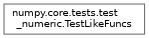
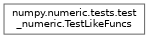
node "numpy.core.tests.test _numeric.TestLikeFuncs": label "numpy.core.tests.test _numeric.TestLikeFuncs" -> "numpy.numeric.tests.test _numeric.TestLikeFuncs"
